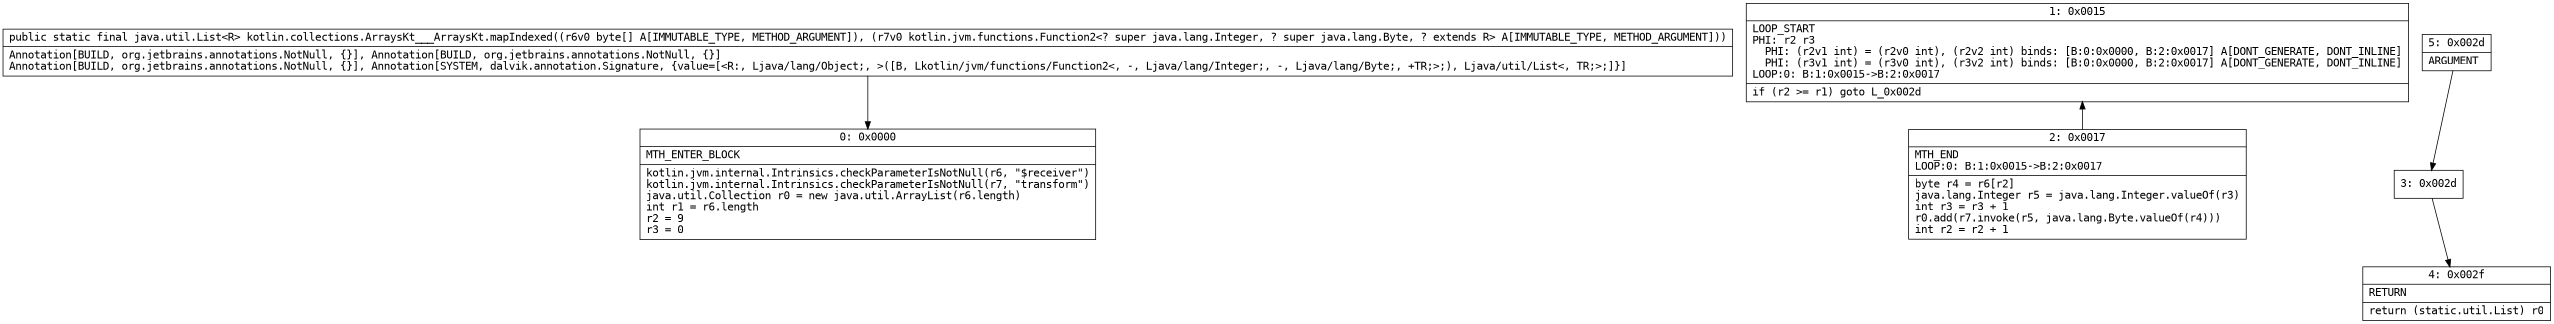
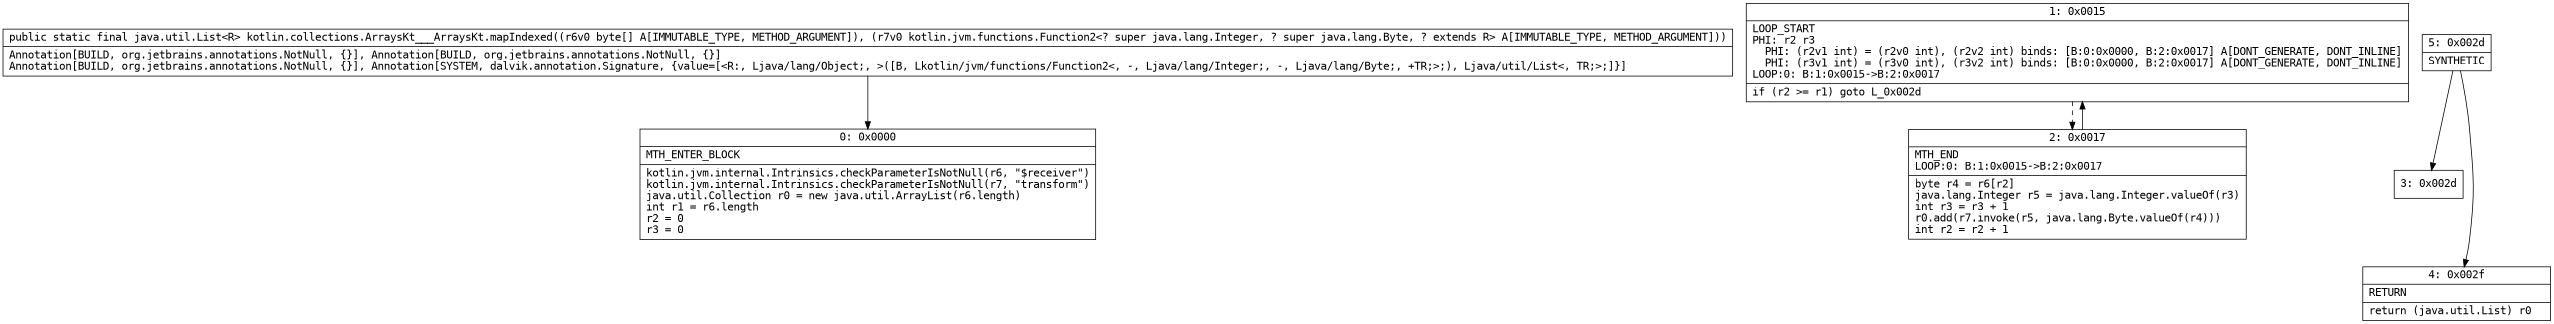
node "5: 0x002d": text "ARGUMENT" -> "SYNTHETIC"
edge "1: 0x0015" -> "2: 0x0017": added
node "0: 0x0000": text "r2 = 9" -> "r2 = 0"
edge "3: 0x002d" -> "4: 0x002f": now "5: 0x002d" -> "4: 0x002f"
node "4: 0x002f": text "return (static.util.List) r0" -> "return (java.util.List) r0"
